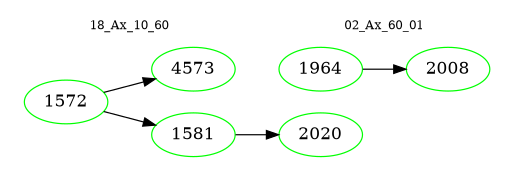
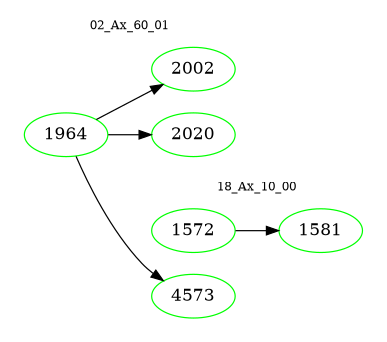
cluster "18_Ax_10_60": label "18_Ax_10_60" -> "18_Ax_10_00"
node "2008": label "2008" -> "2002"
edge "1572" -> "4573": now "1964" -> "4573"
edge "1581" -> "2020": now "1964" -> "2020"
